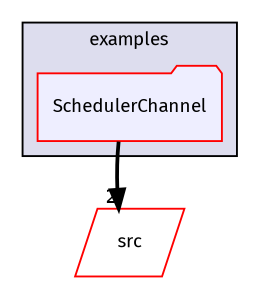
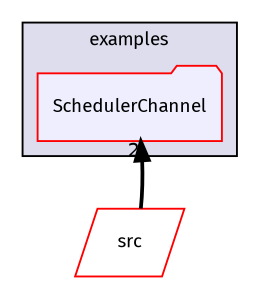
edge "SchedulerChannel" -> "src": reversed
